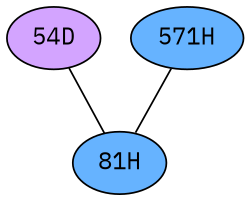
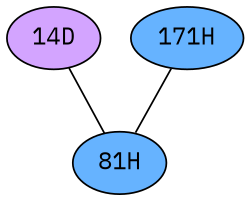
node "54D": label "54D" -> "14D"
node "571H": label "571H" -> "171H"
